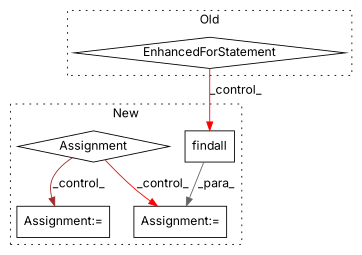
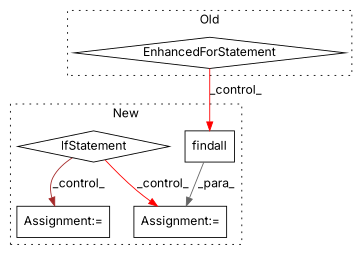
node "Assignment": label "Assignment" -> "IfStatement"
